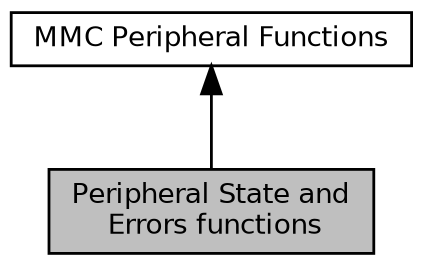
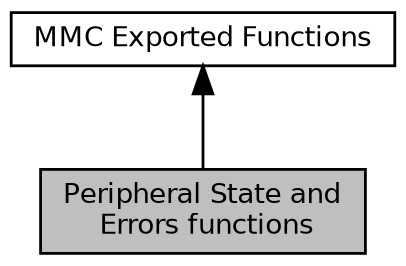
node "MMC Peripheral Functions": label "MMC Peripheral Functions" -> "MMC Exported Functions"
